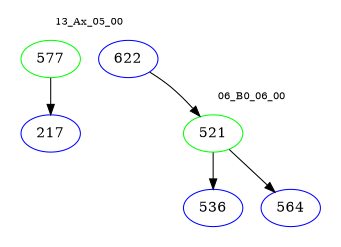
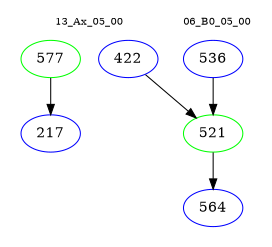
node "622": label "622" -> "422"
cluster "06_B0_06_00": label "06_B0_06_00" -> "06_B0_05_00"
edge "521" -> "536": reversed
